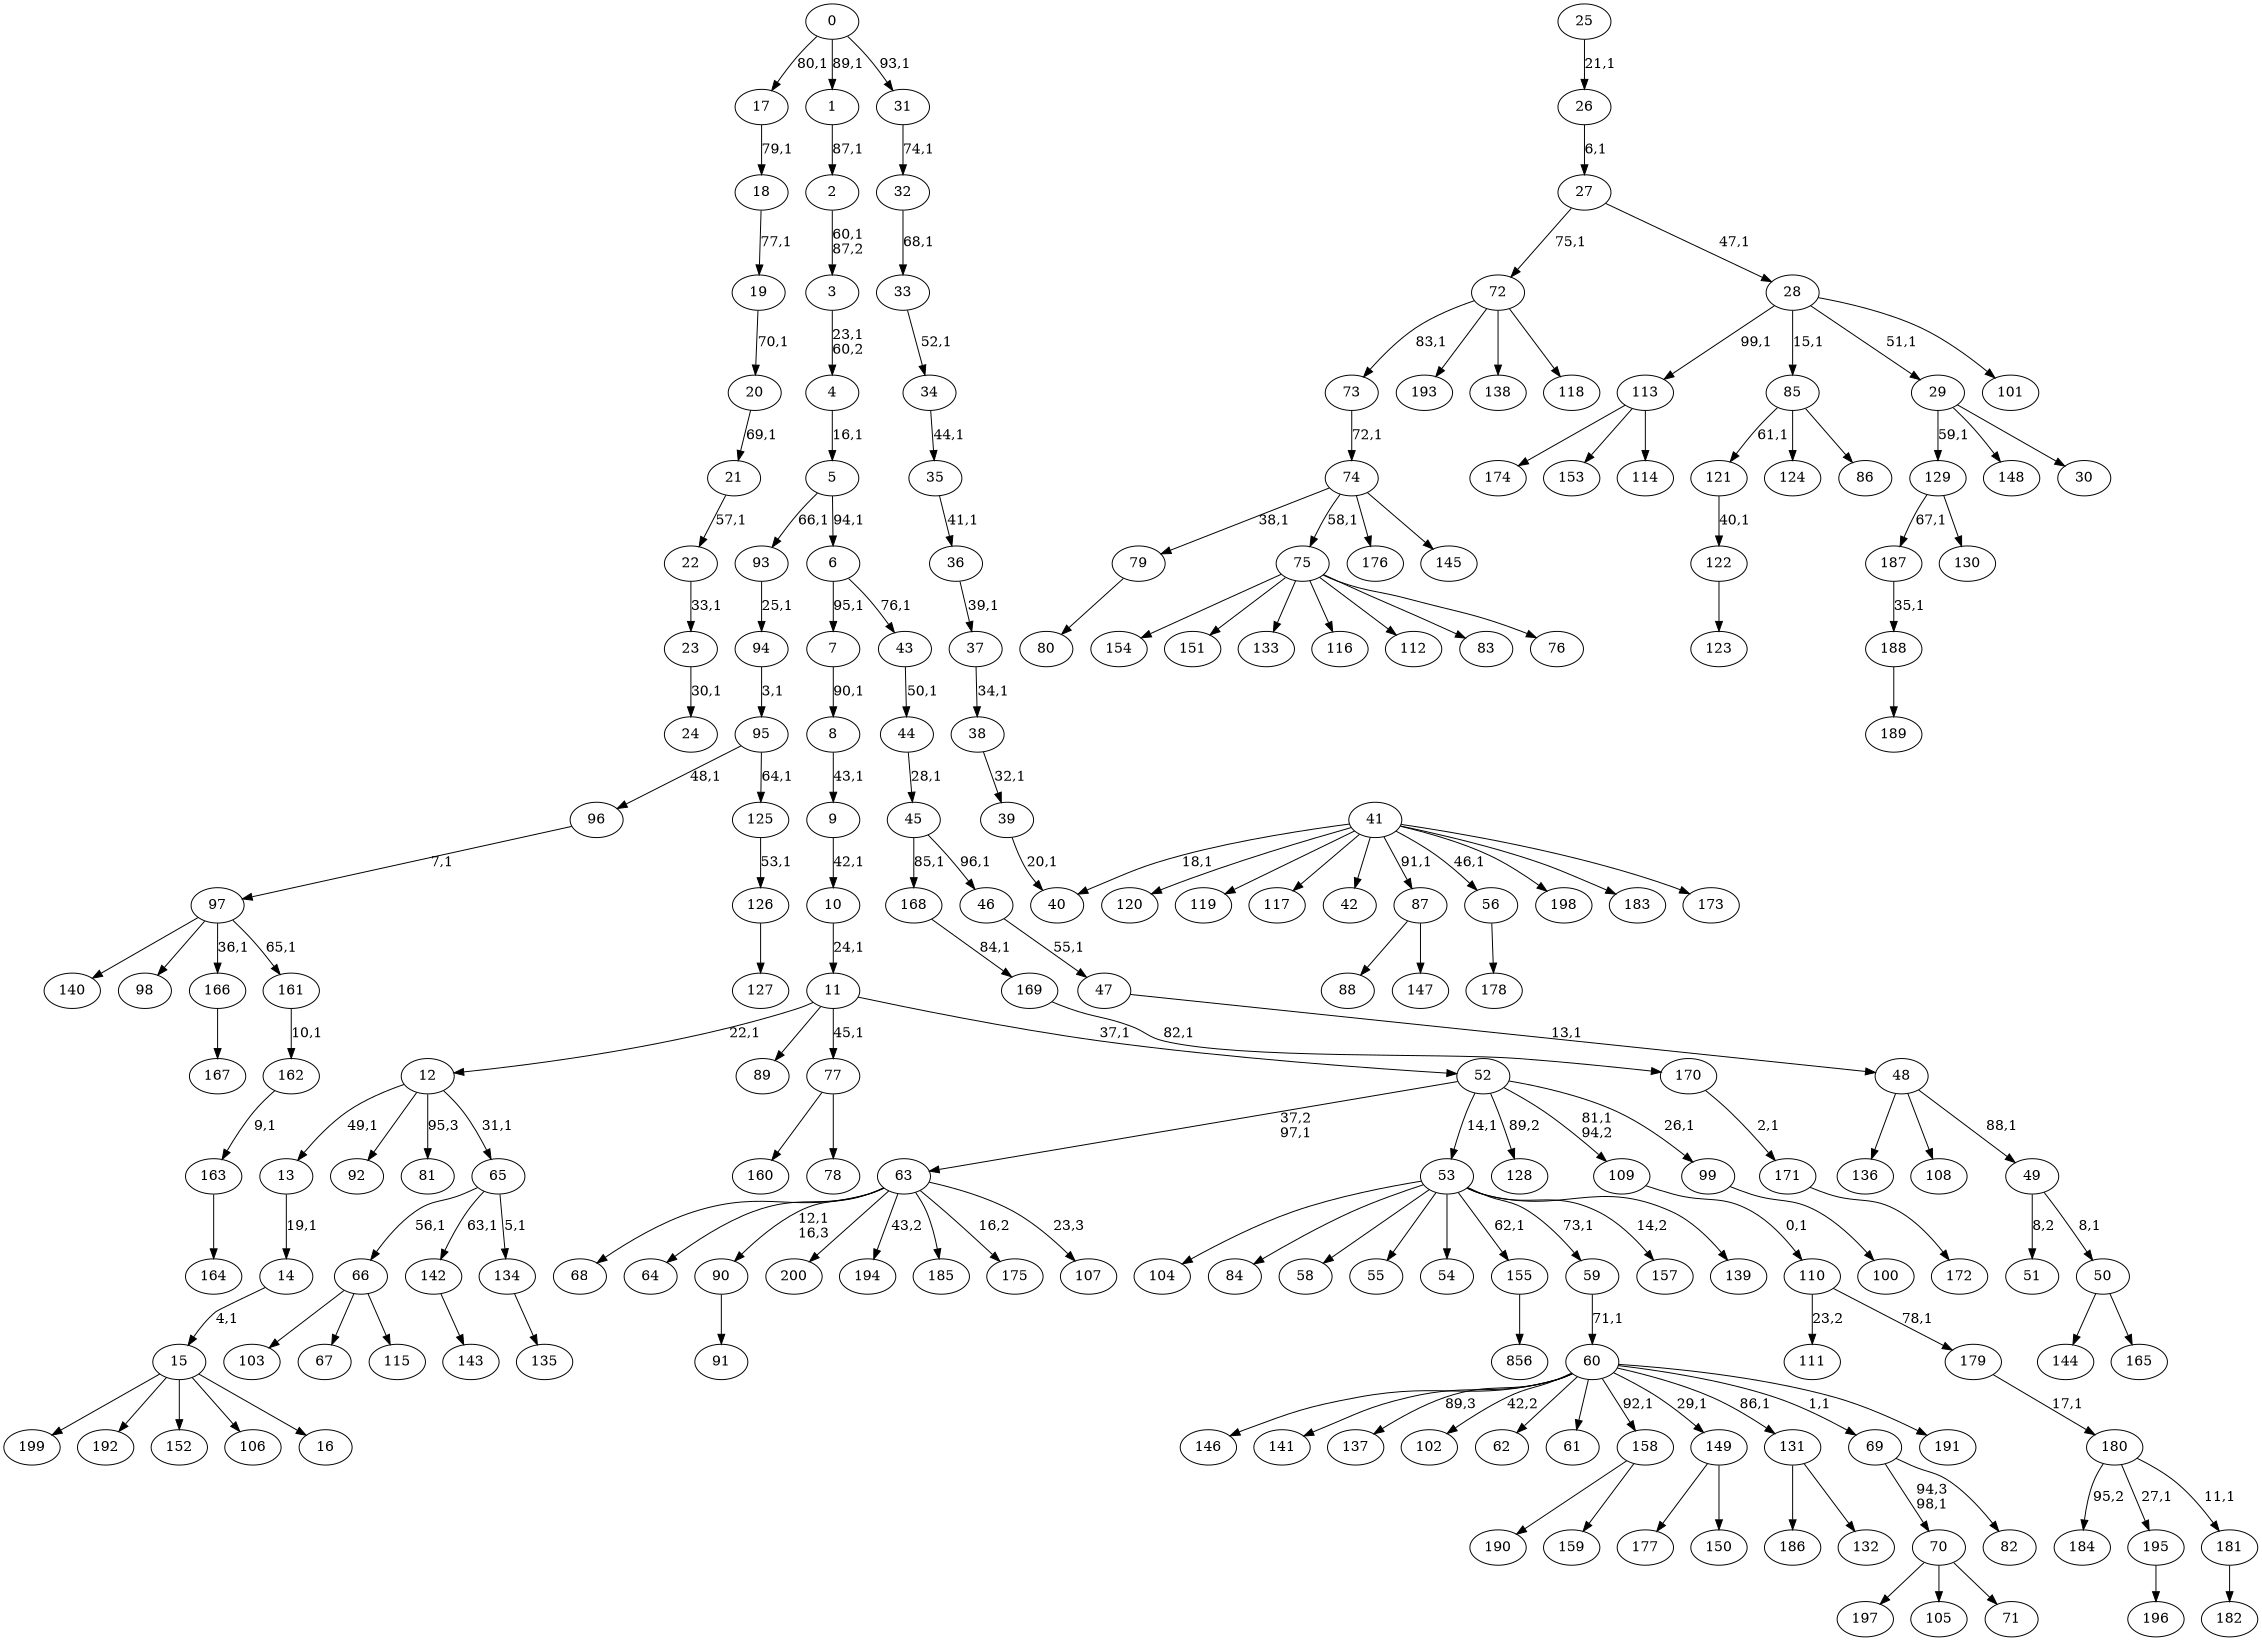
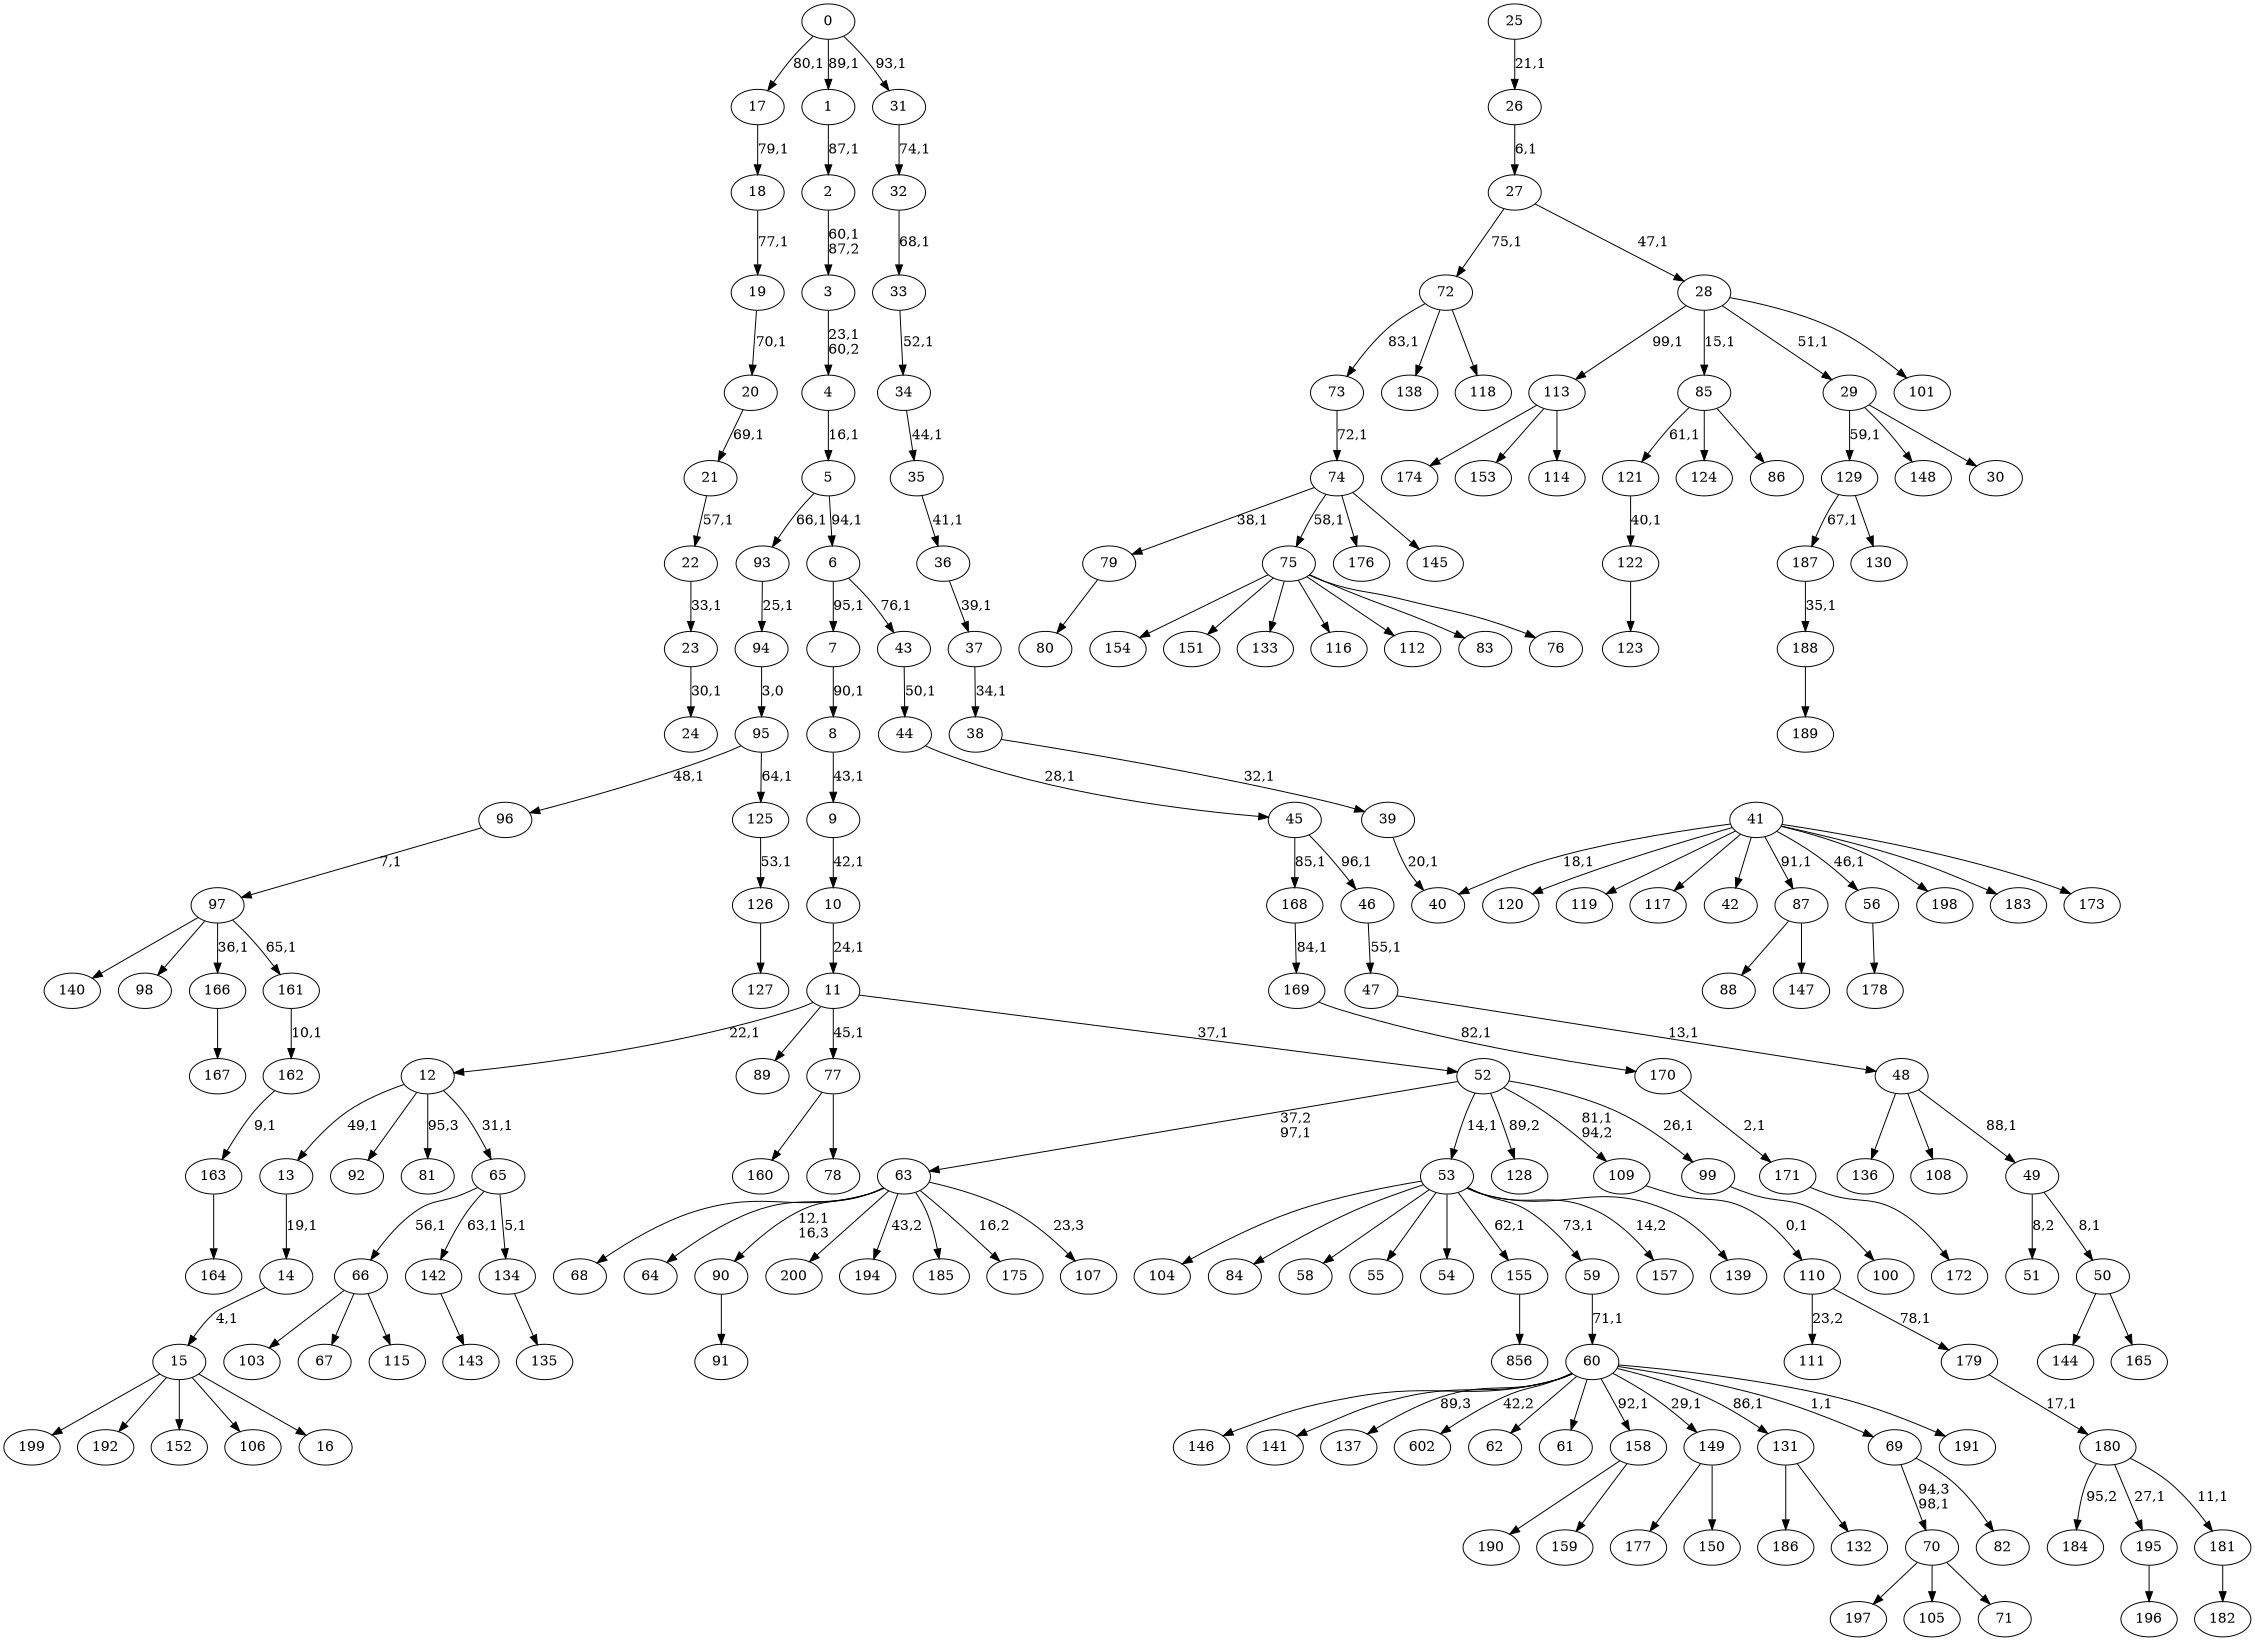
node "193": removed
edge "94" -> "95": label "3,1" -> "3,0"
node "102": label "102" -> "602"
